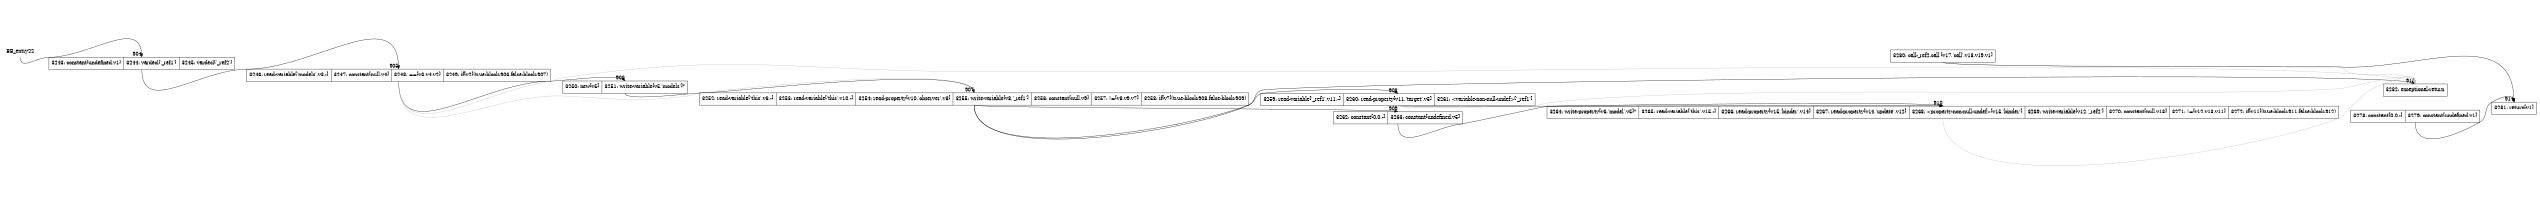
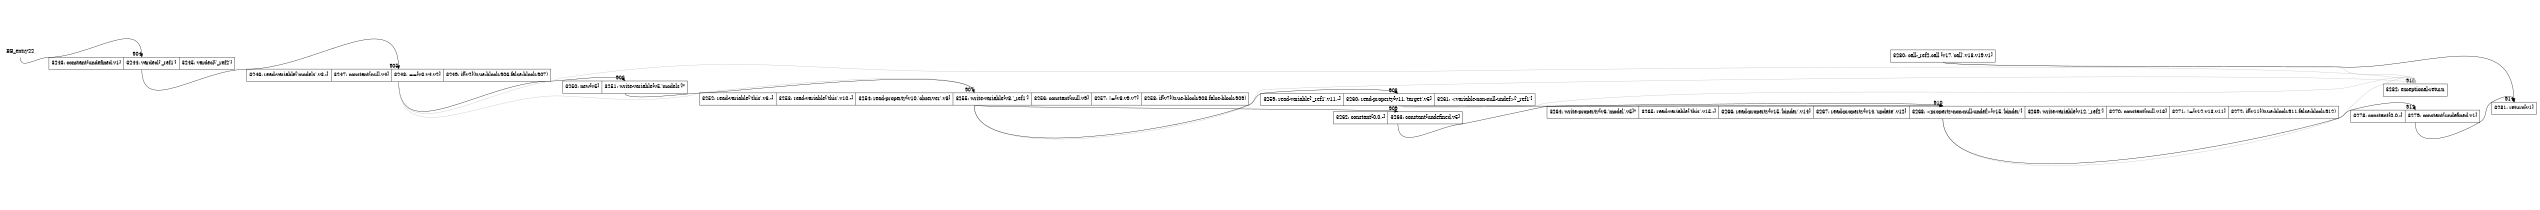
edge "3252: read-variable['this',v6,-]" -> "3282: exceptional-return": color black -> gray
edge "3264: write-property[v6,'model',v5]*" -> "3278: constant[0.0,-]": added
